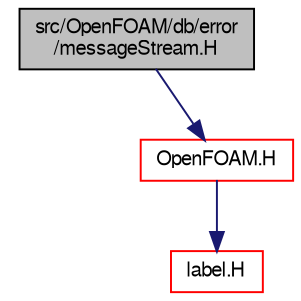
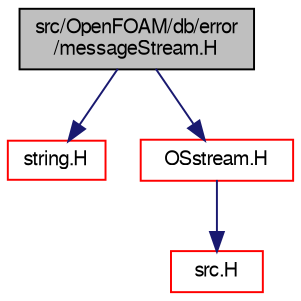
node "string.H": added
node "OpenFOAM.H": label "OpenFOAM.H" -> "OSstream.H"
node "label.H": label "label.H" -> "src.H"
